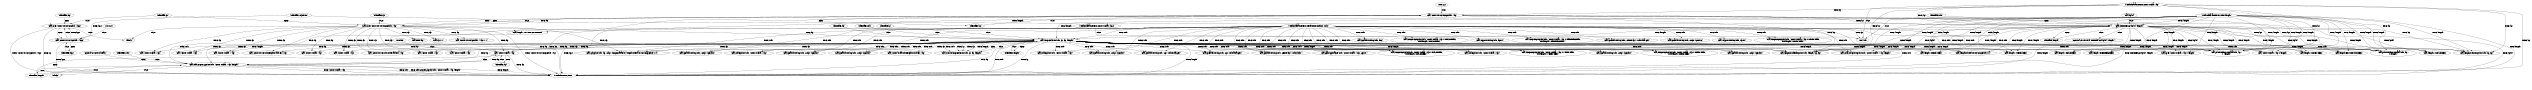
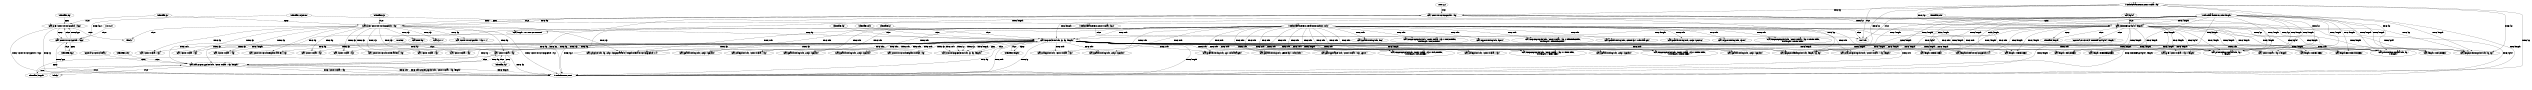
node "(Identifier,bp)": removed
edge "(MethodParameterIn,netdissect_options *ndo)" -> "1004105": label "DDG: ip" -> "AST: "
node "(Call,(const break nd_neighbor_solicit *)dp)": label "(Call,(const break nd_neighbor_solicit *)dp)" -> "(Call,(const struct nd_neighbor_solicit *)dp)"
node "(Call,ip6addr_string(ndo, &p->nd_ns_target))": removed
